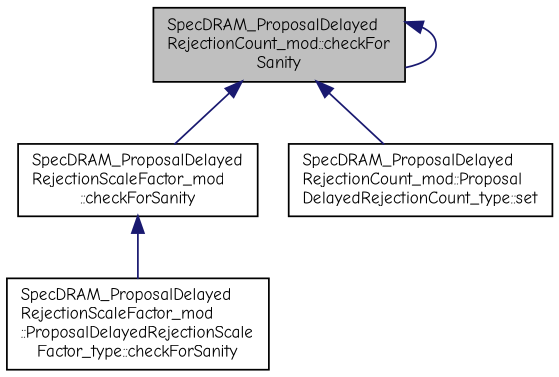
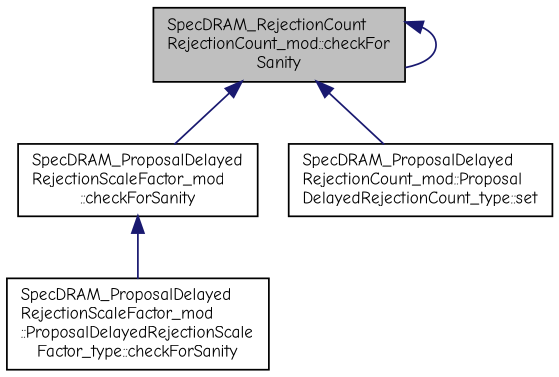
node "SpecDRAM_ProposalDelayed RejectionCount_mod::checkFor Sanity": label "SpecDRAM_ProposalDelayed RejectionCount_mod::checkFor Sanity" -> "SpecDRAM_RejectionCount RejectionCount_mod::checkFor Sanity"
